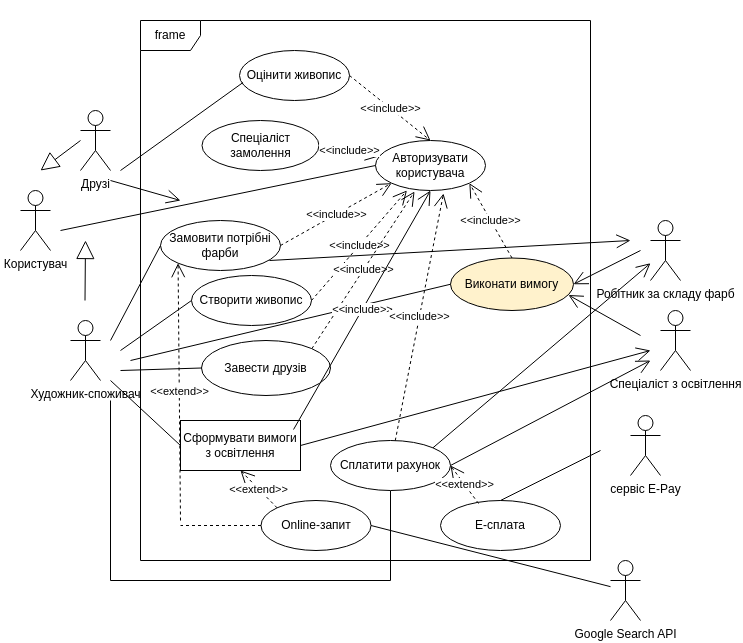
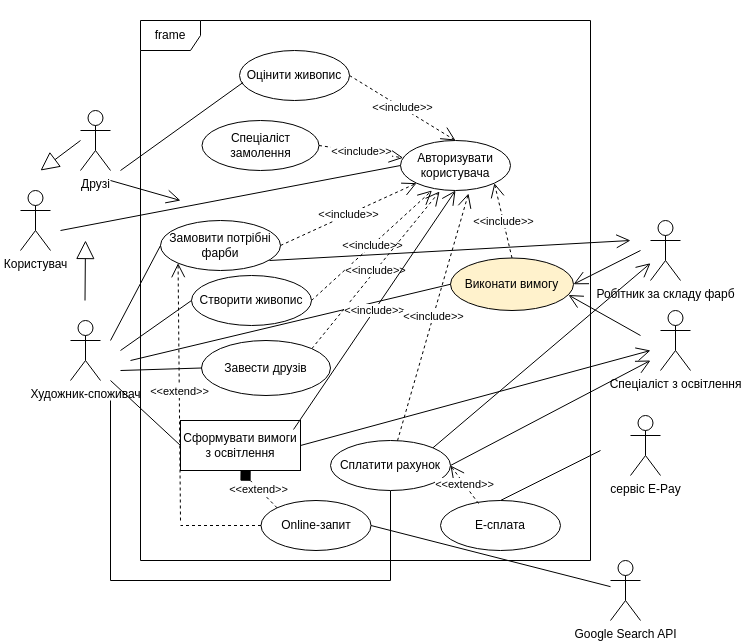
node "Авторизувати користувача": moved (431, 166) -> (456, 166)
edge "Online-запит" -> "Сформувати вимоги з освітлення": arrowhead open -> diamond
